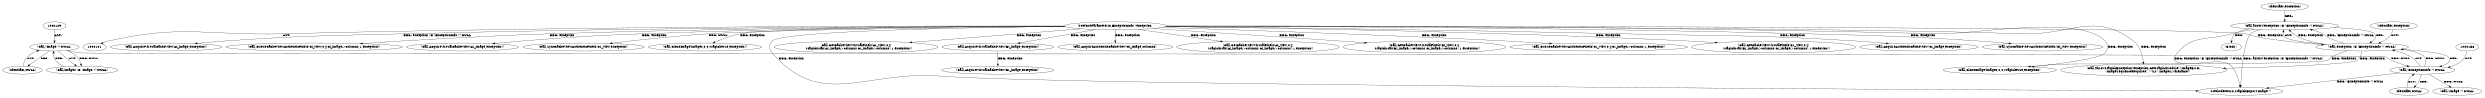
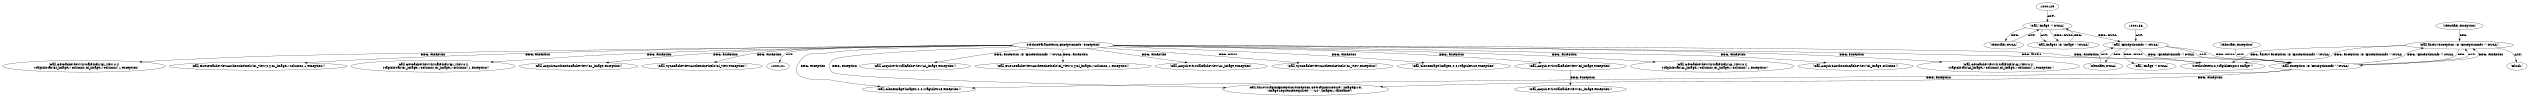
edge "(Call,assert(exception != (ExceptionInfo *) NULL))" -> "(Block,)": label "DDG: " -> "AST: "
edge "(Call,exception != (ExceptionInfo *) NULL)" -> "(Call,(ExceptionInfo *) NULL)": removed, label "CFG:"
edge "(MethodParameterIn,ExceptionInfo *exception)" -> "(MethodReturn,MagickExport Image *)": label "DDG: exception" -> "DDG: assert"
